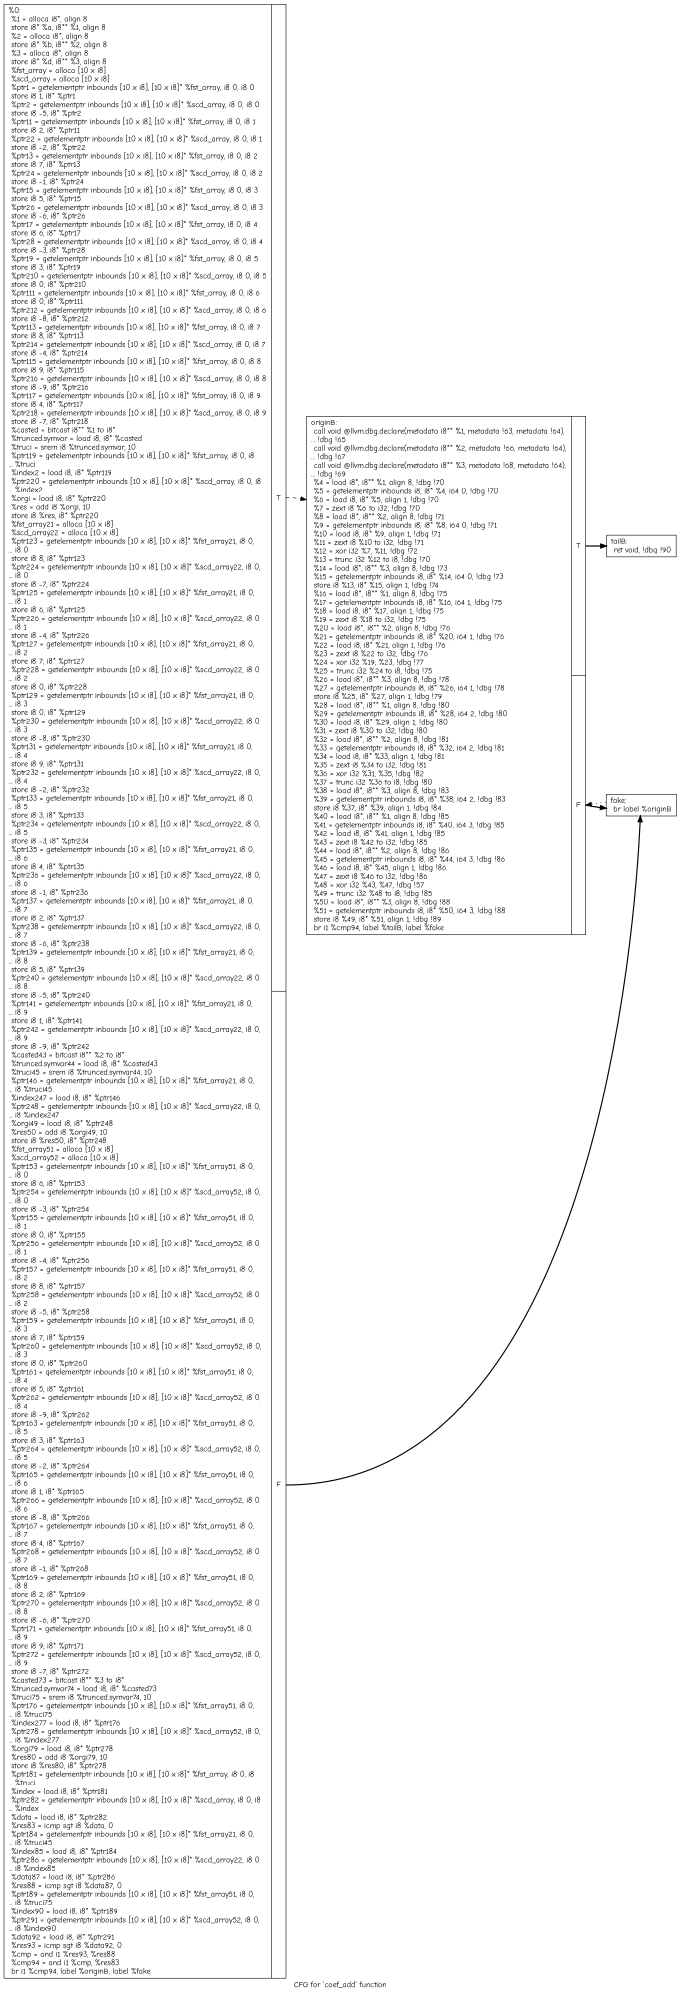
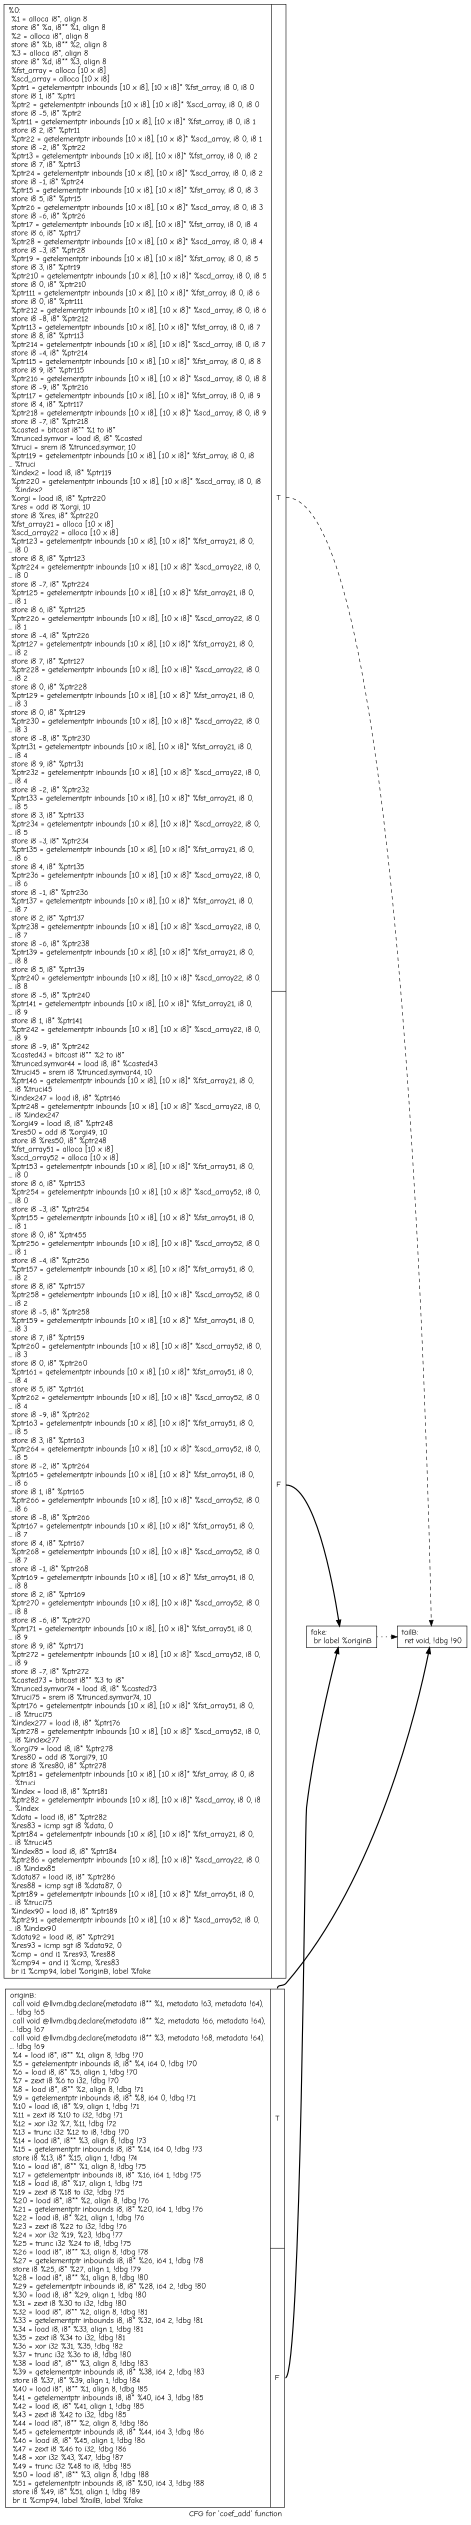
edge "%0:" -> "originB:": now "%0:" -> "tailB:"
edge "fake:" -> "originB:": now "fake:" -> "tailB:"
node "originB:": text "%48 = xor i32 %43, %47, !dbg !57" -> "%48 = xor i32 %43, %47, !dbg !87"
node "%0:": text "store i8 0, i8* %ptr155" -> "store i8 0, i8* %ptr455"
